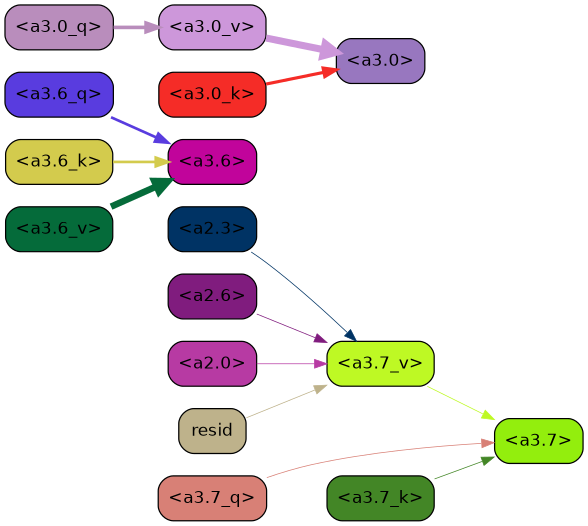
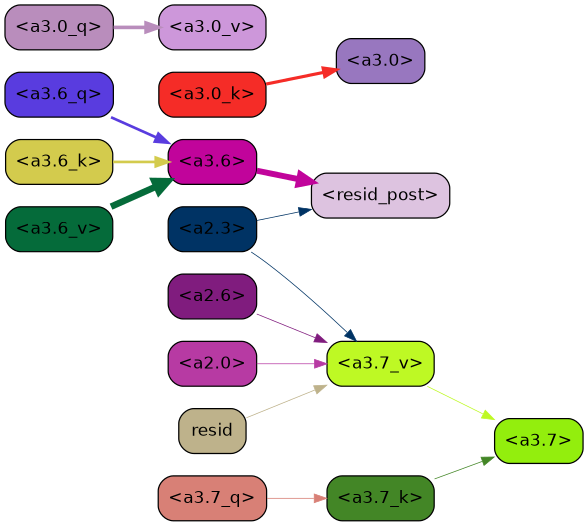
edge "<a3.0_v>" -> "<a3.0>": removed
node "<resid_post>": added
edge "<a3.7_q>" -> "<a3.7>": now "<a3.7_q>" -> "<a3.7_k>"
